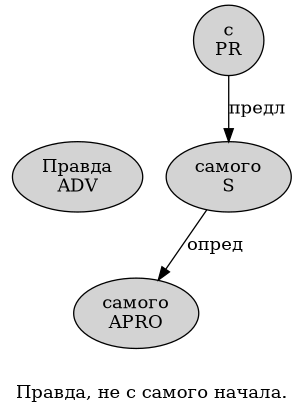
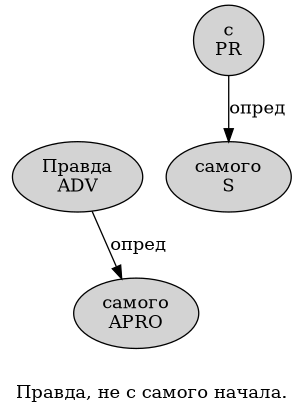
edge "с PR" -> "самого S": label "предл" -> "опред"
edge "самого S" -> "самого APRO": now "Правда ADV" -> "самого APRO"
